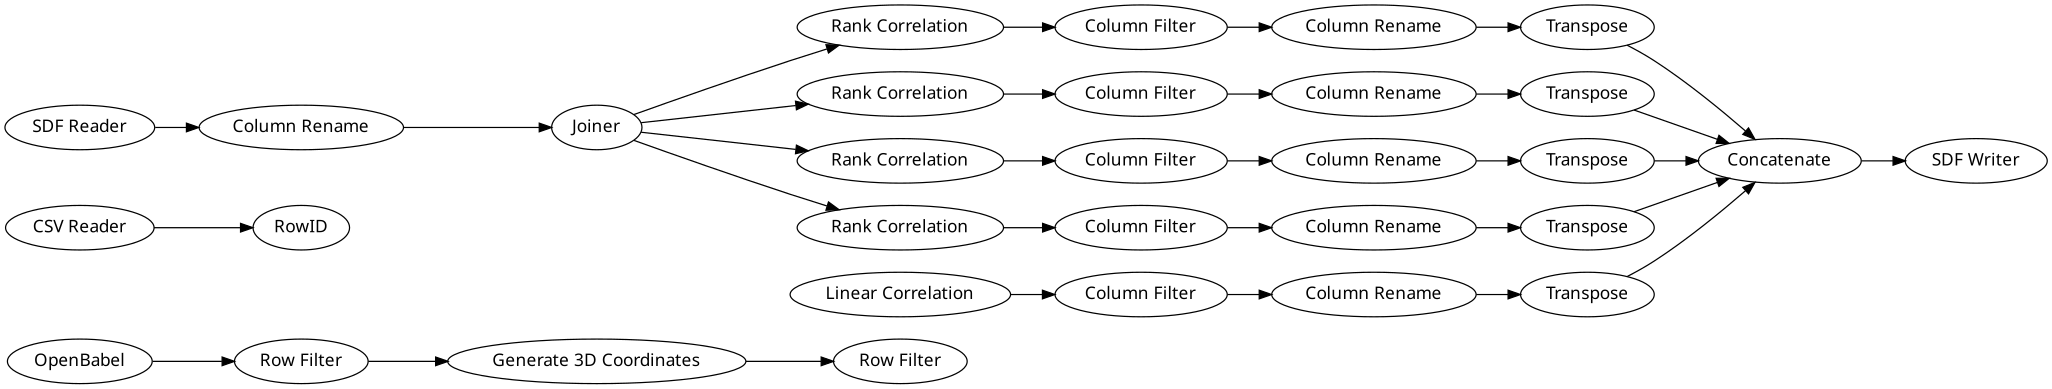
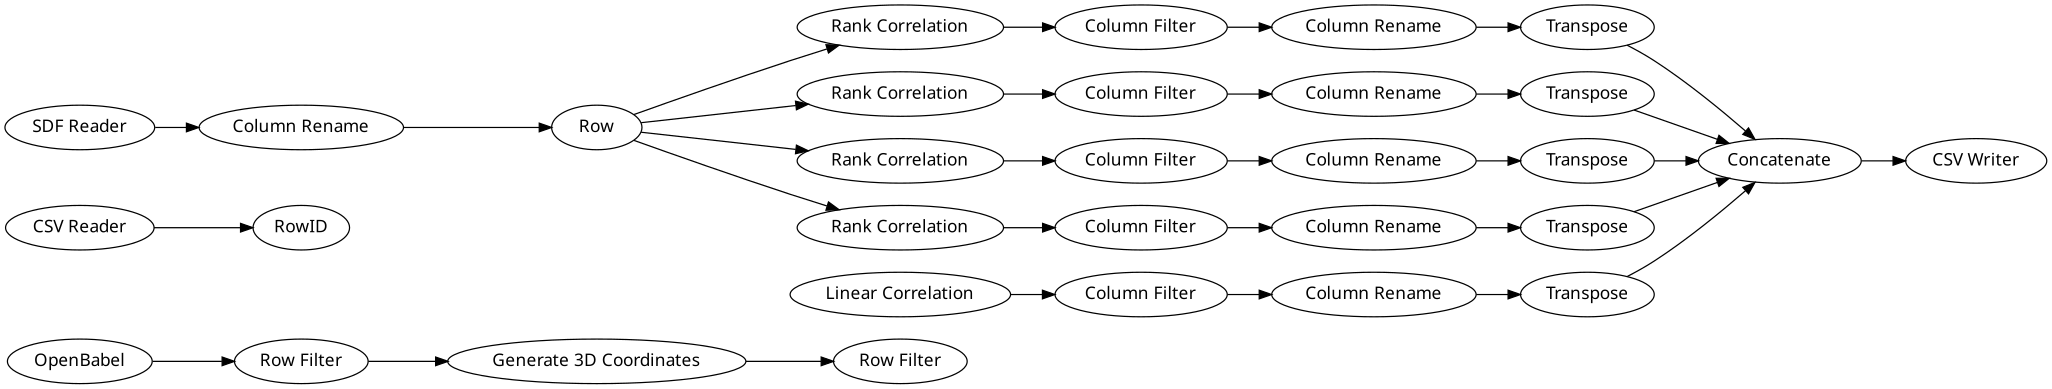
node "Joiner": label "Joiner" -> "Row"
node "SDF Writer": label "SDF Writer" -> "CSV Writer"
